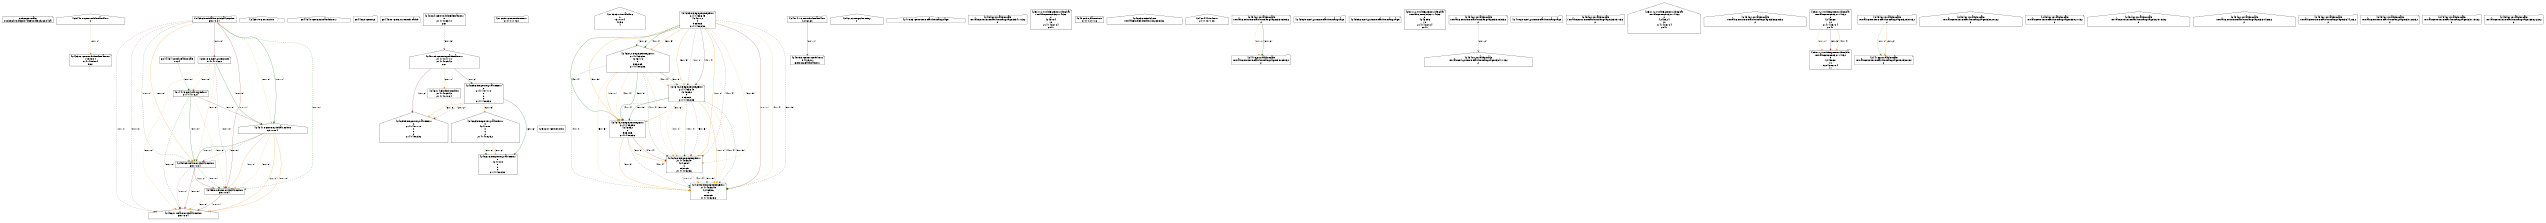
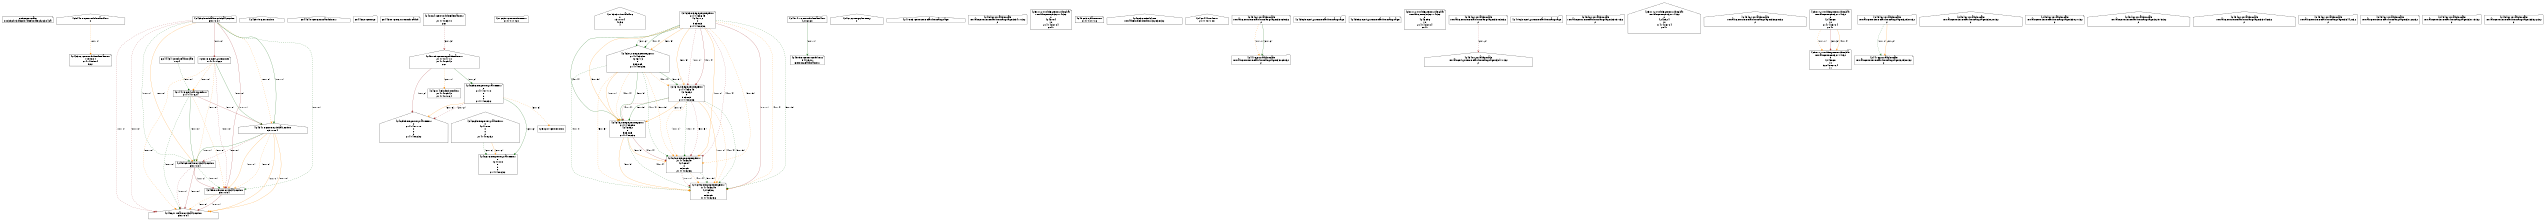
edge "4246556.RegQueryValueExW 0 2147407710 0 0 0 2147408232" -> "4246635.RegQueryValueExW 0 4247000 0 0 0 2147408232": now "4246556.RegQueryValueExW 0 2147407710 0 0 0 2147408232" -> "4250204.GetVersion"
